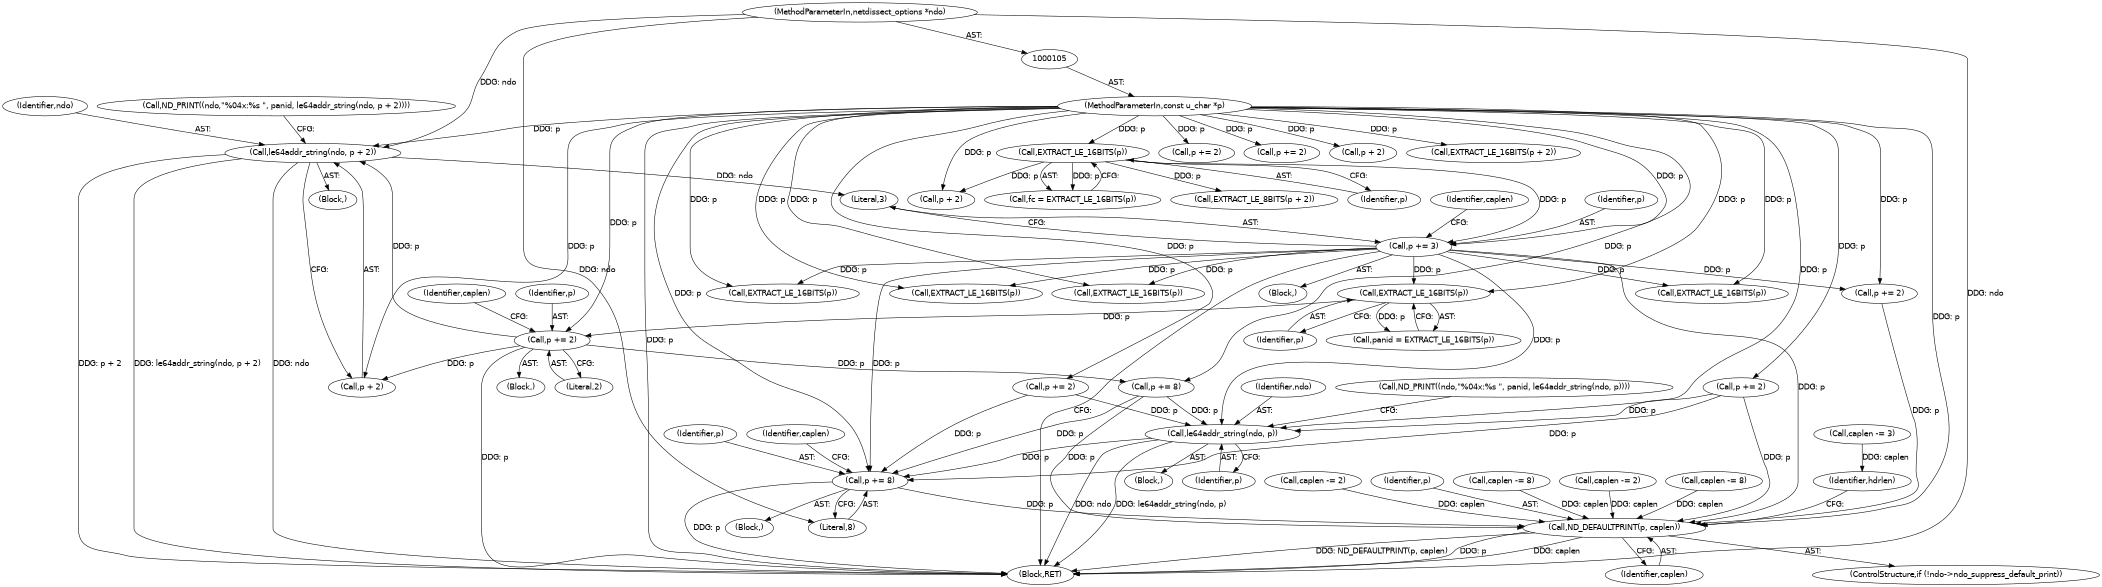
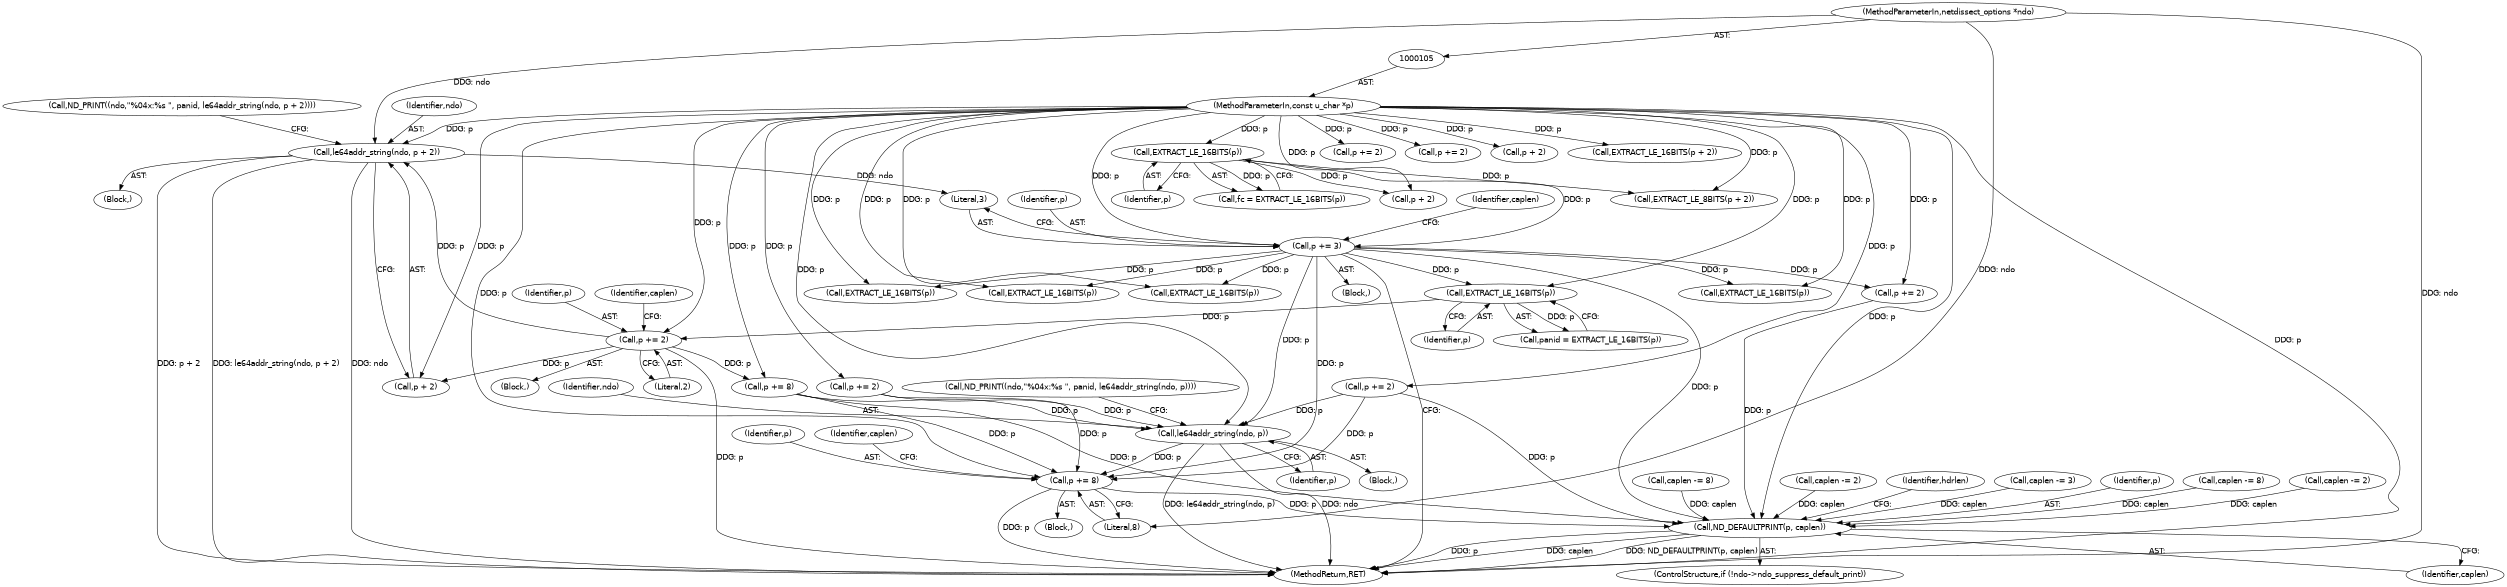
edge "(MethodParameterIn,const u_char *p)" -> "(Call,EXTRACT_LE_8BITS(p + 2))": added, label "DDG: p"
edge "(Call,caplen -= 3)" -> "(Identifier,hdrlen)": now "(Call,caplen -= 3)" -> "(Call,ND_DEFAULTPRINT(p, caplen))"
node "(Block,RET)": label "(Block,RET)" -> "(MethodReturn,RET)"
